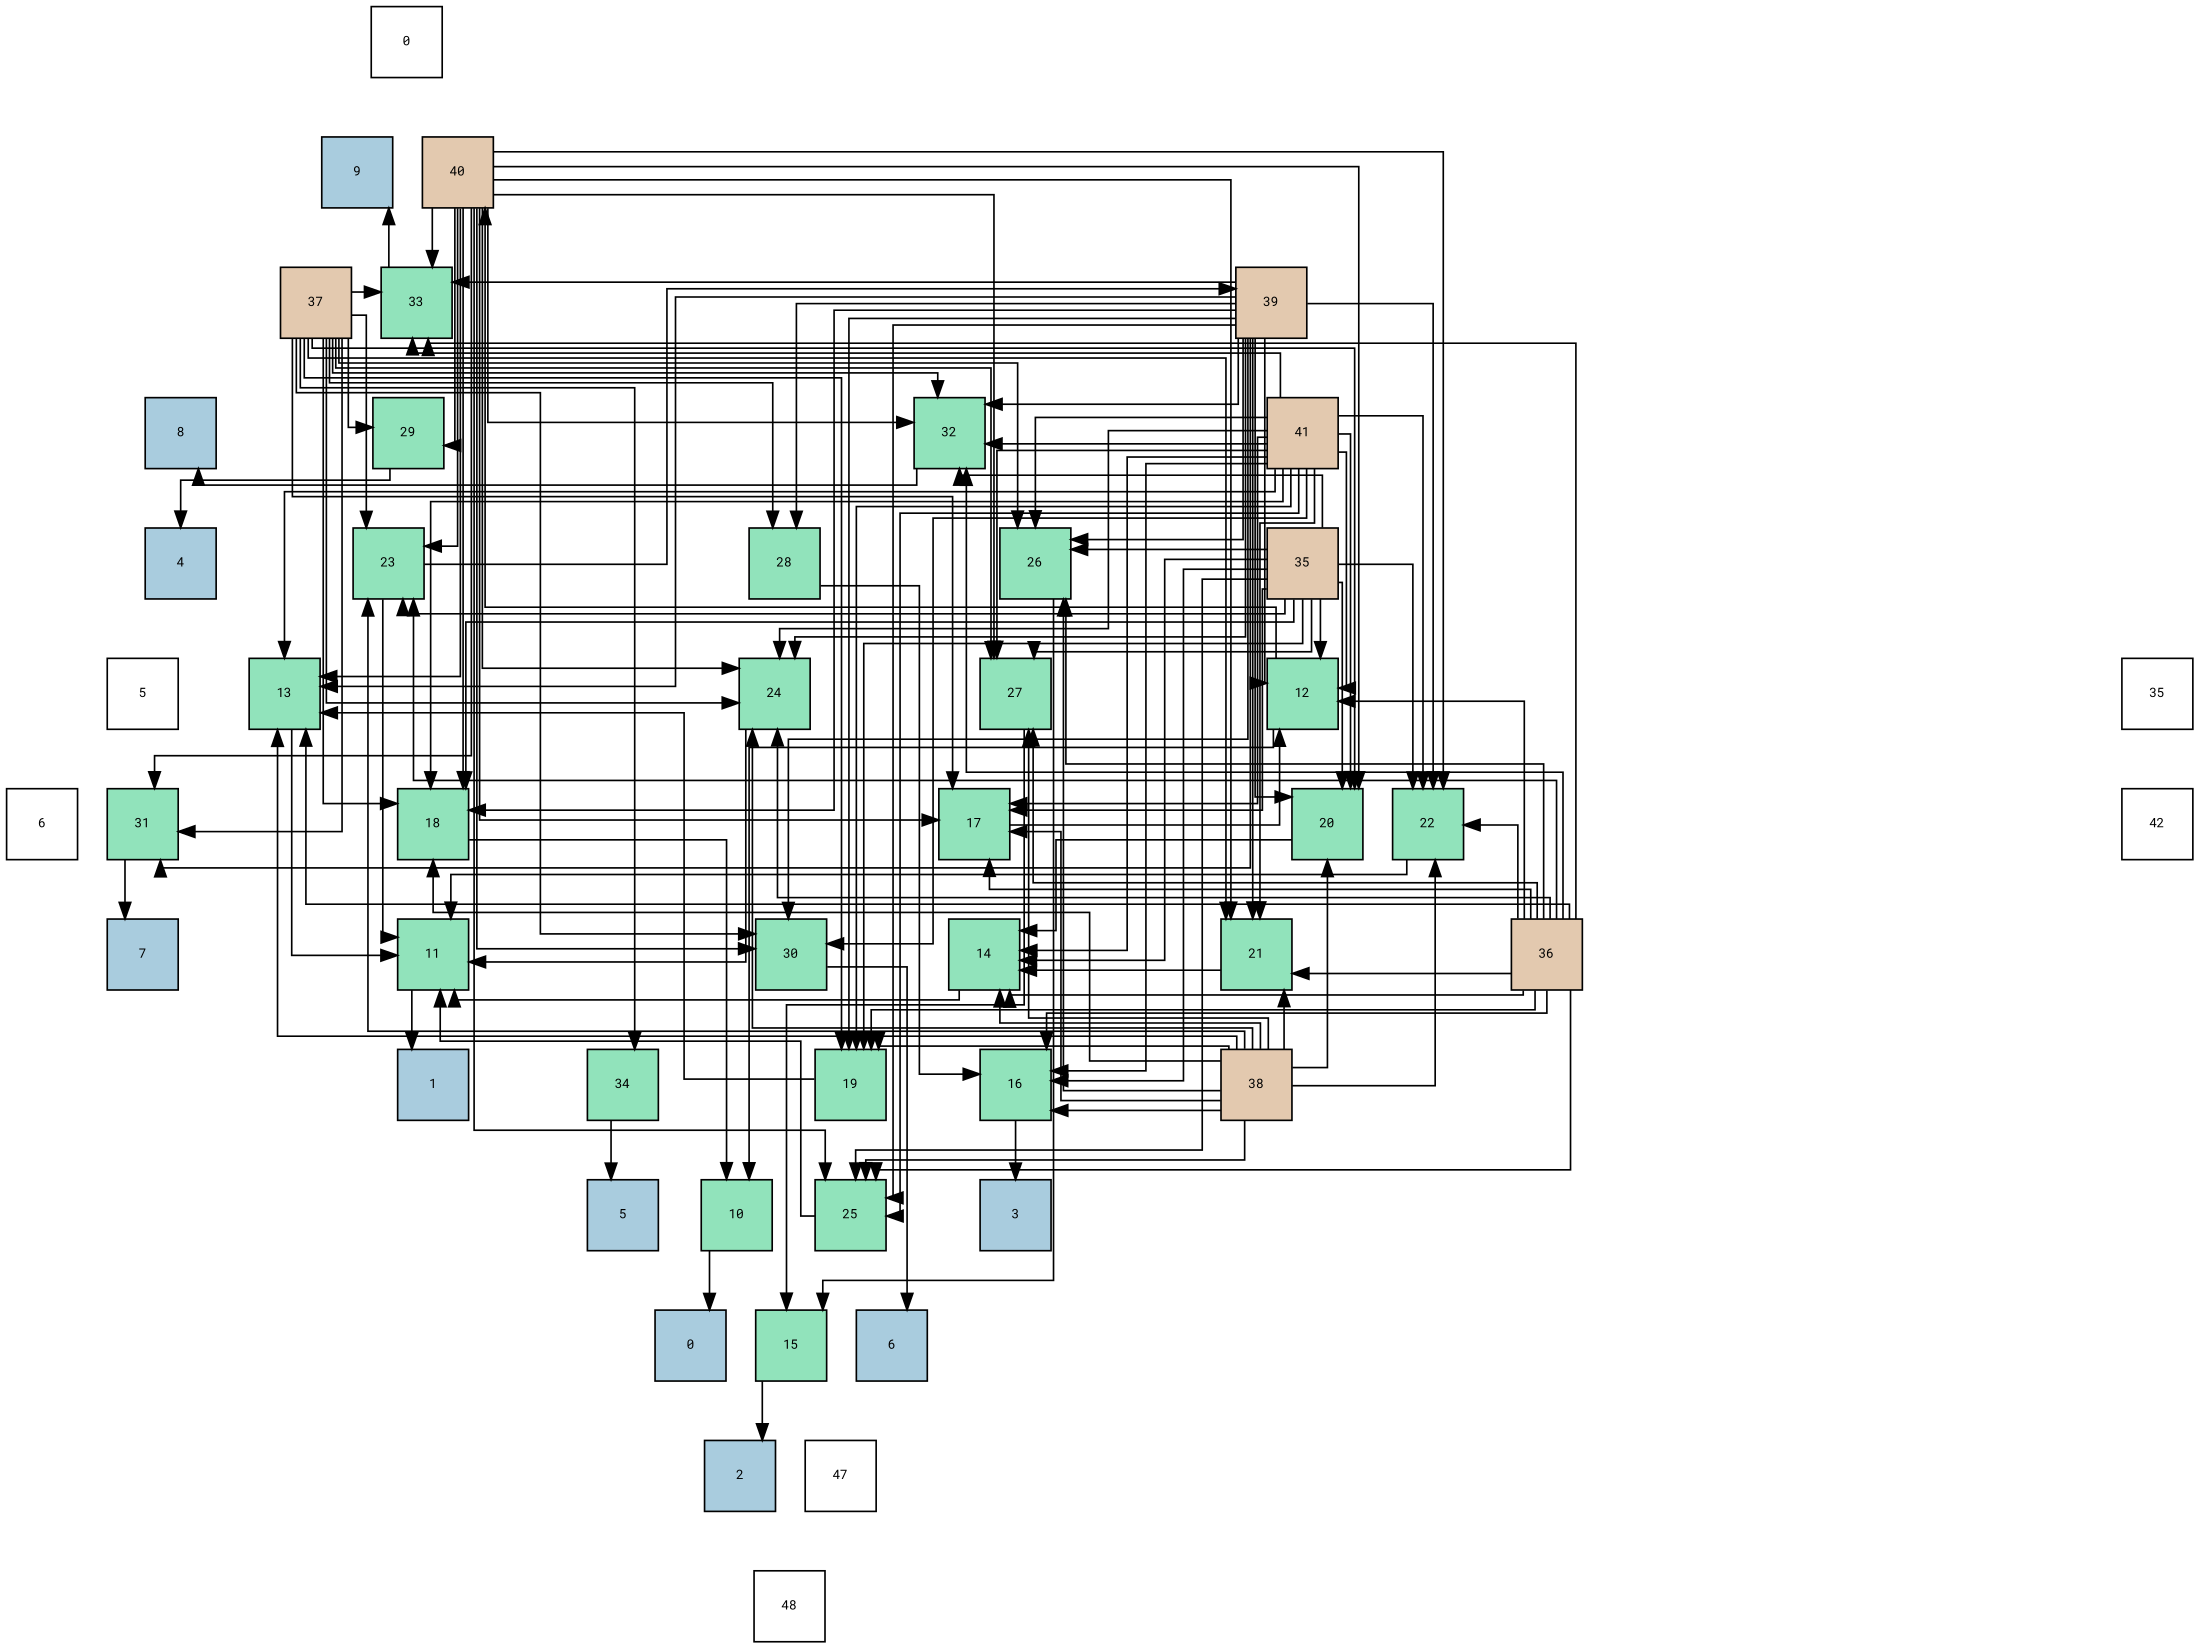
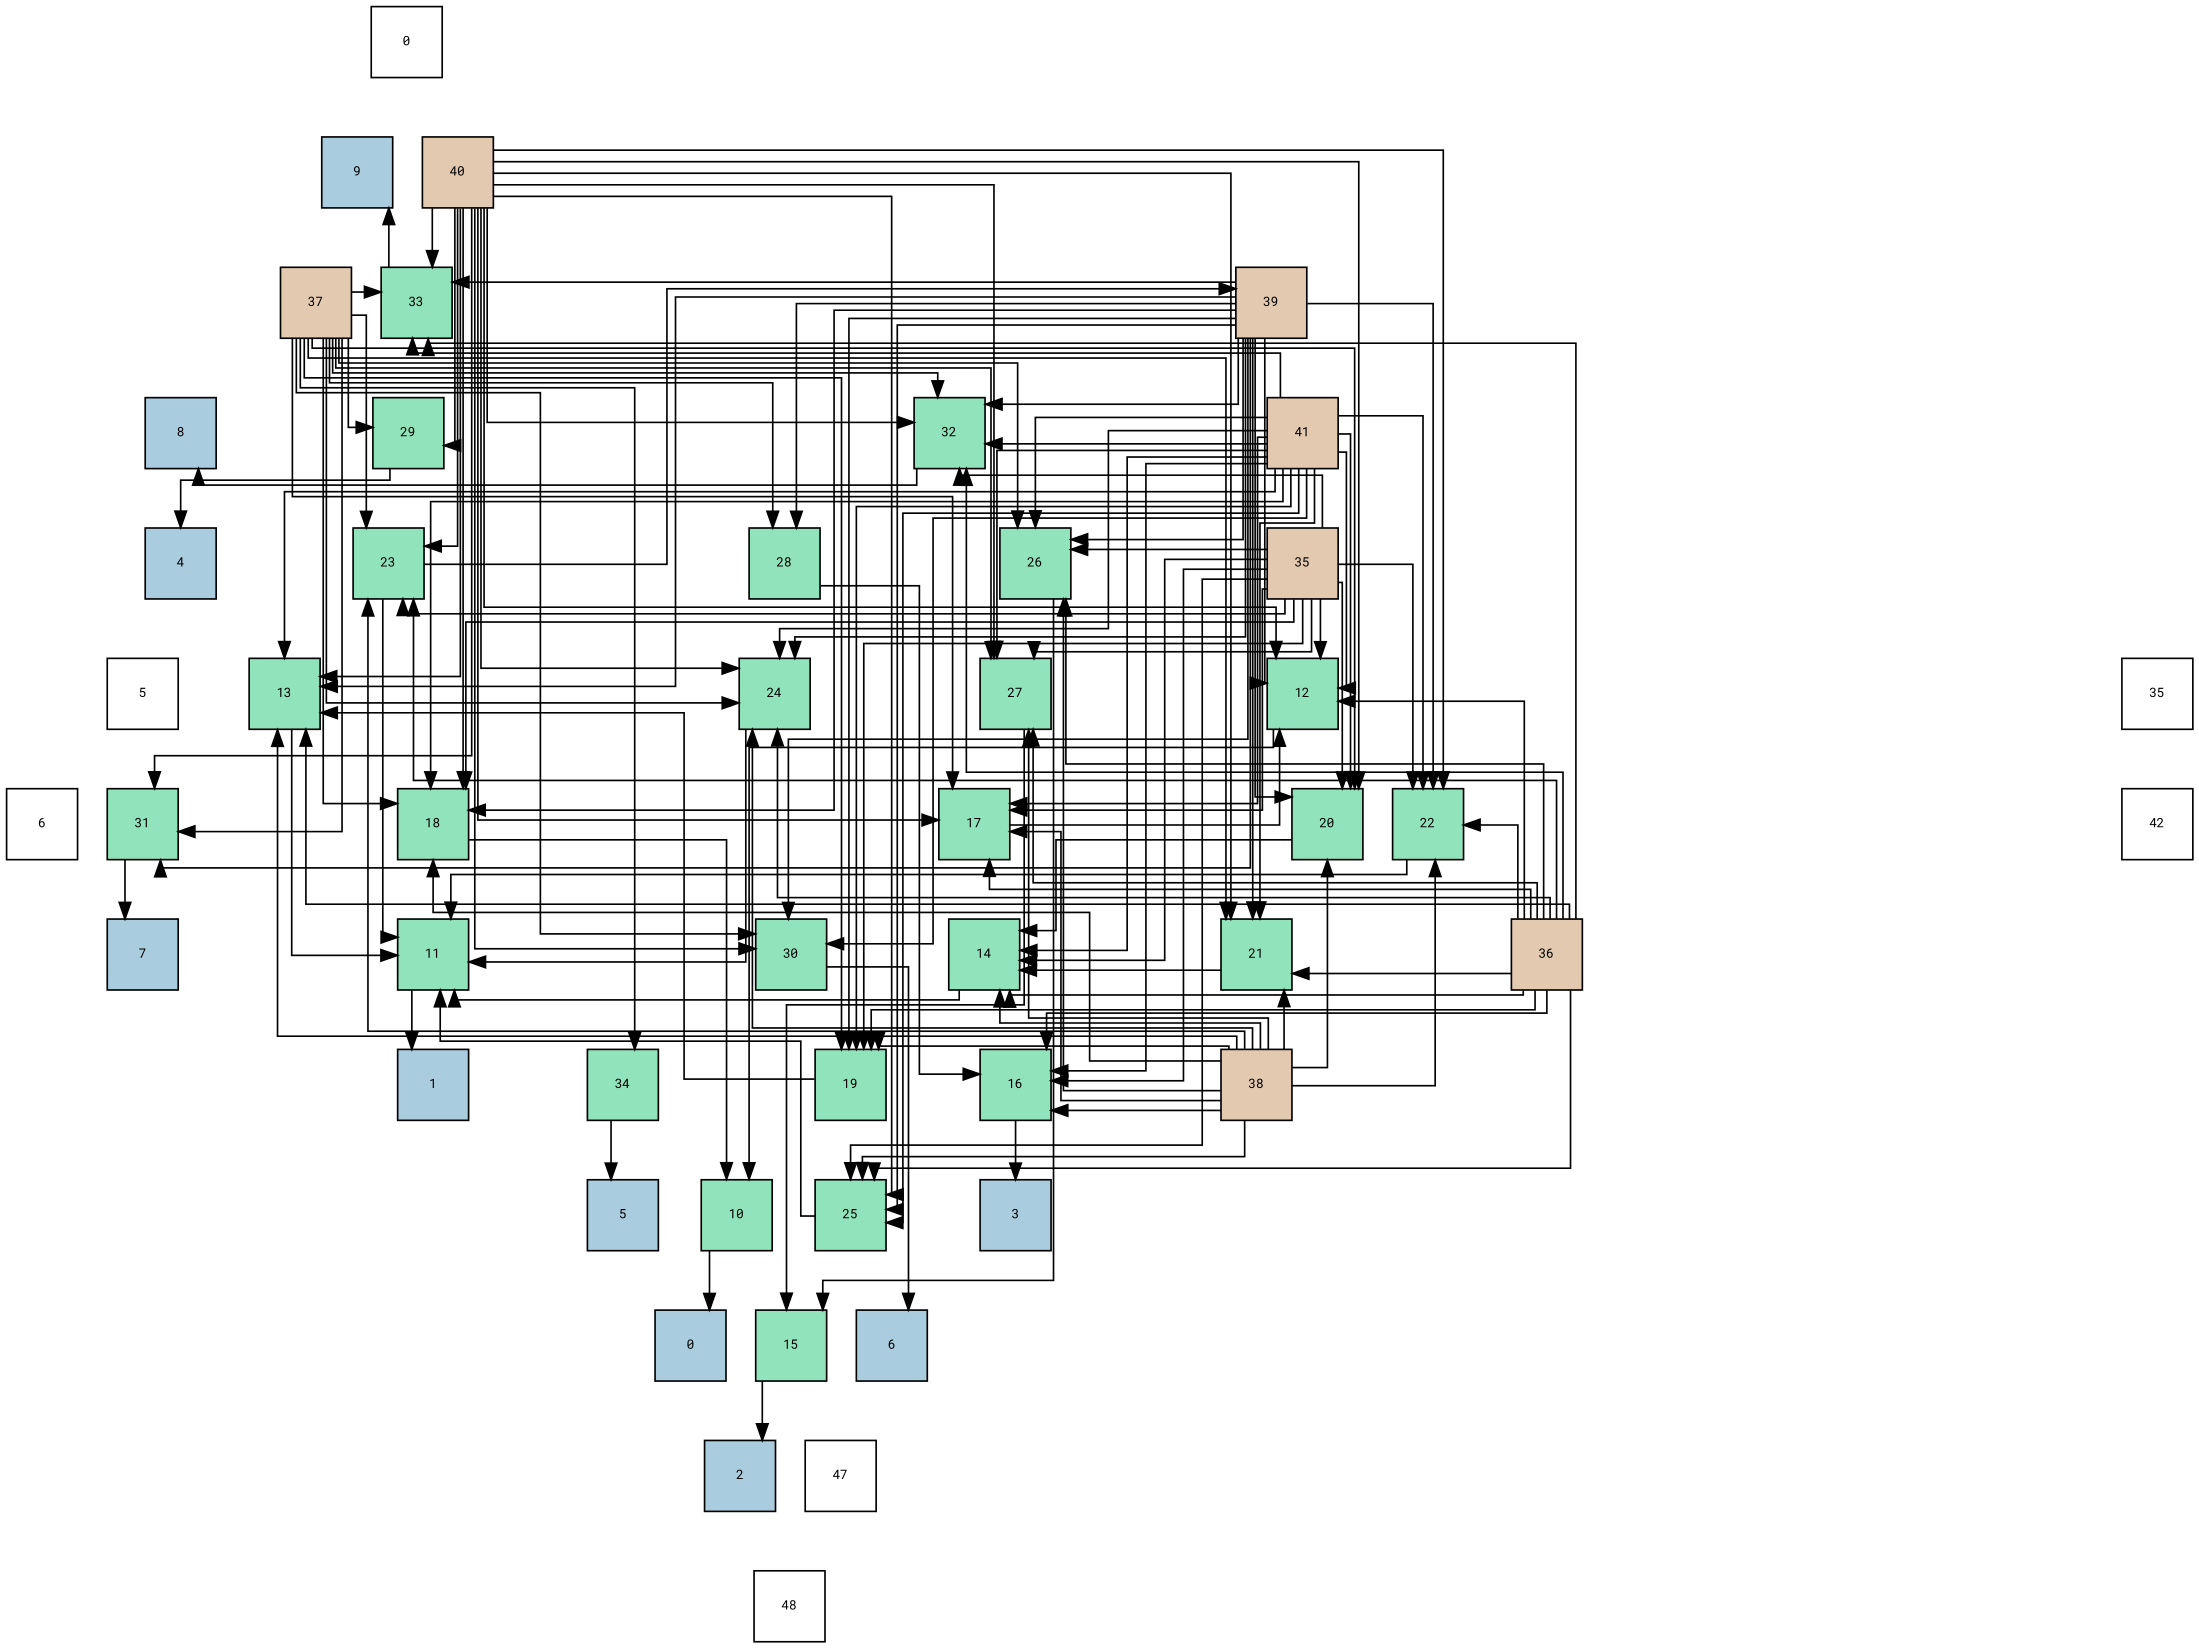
edge "12" -> "40": reversed
